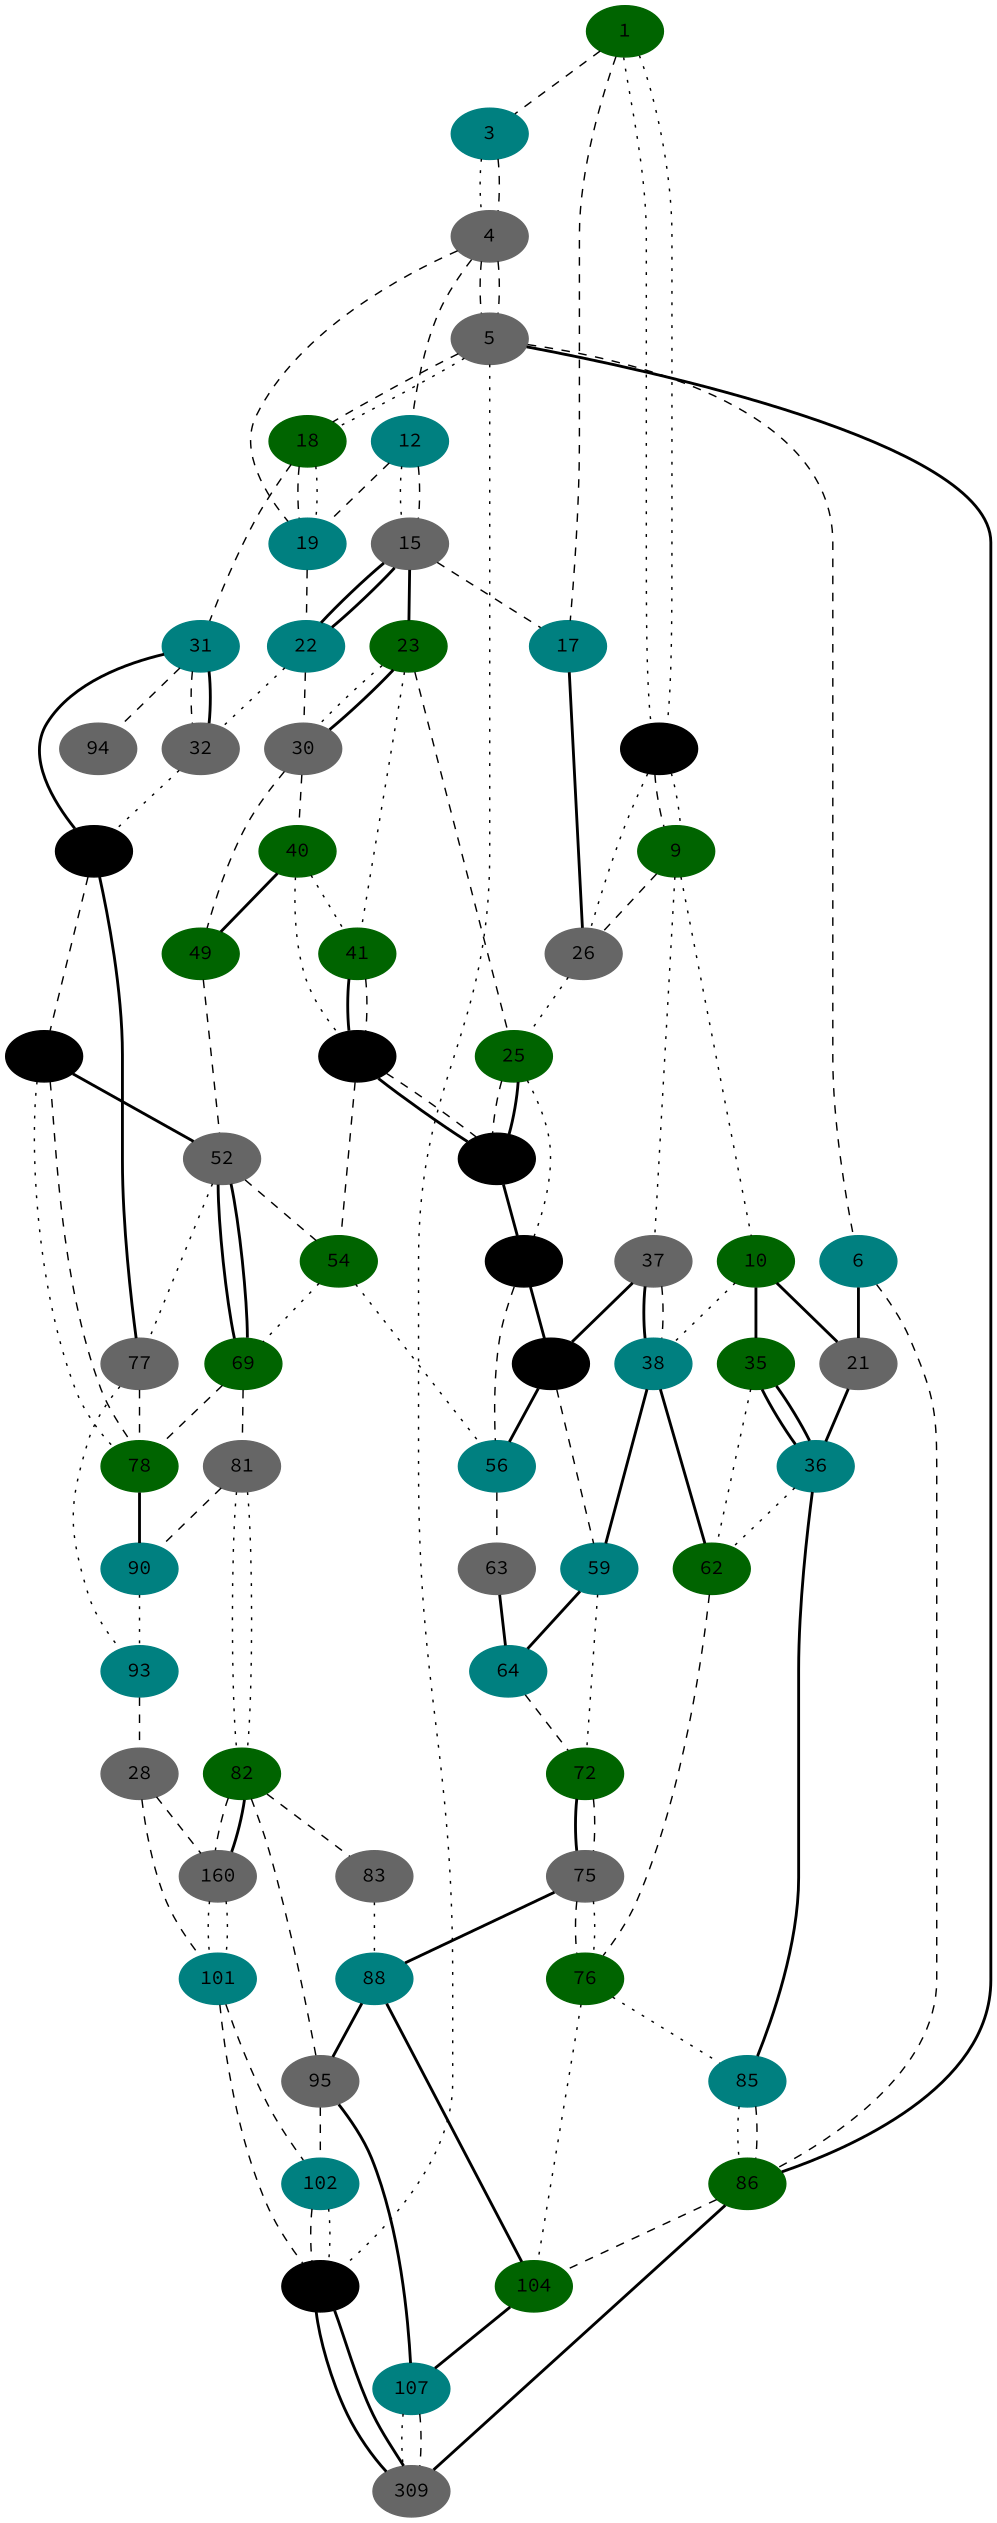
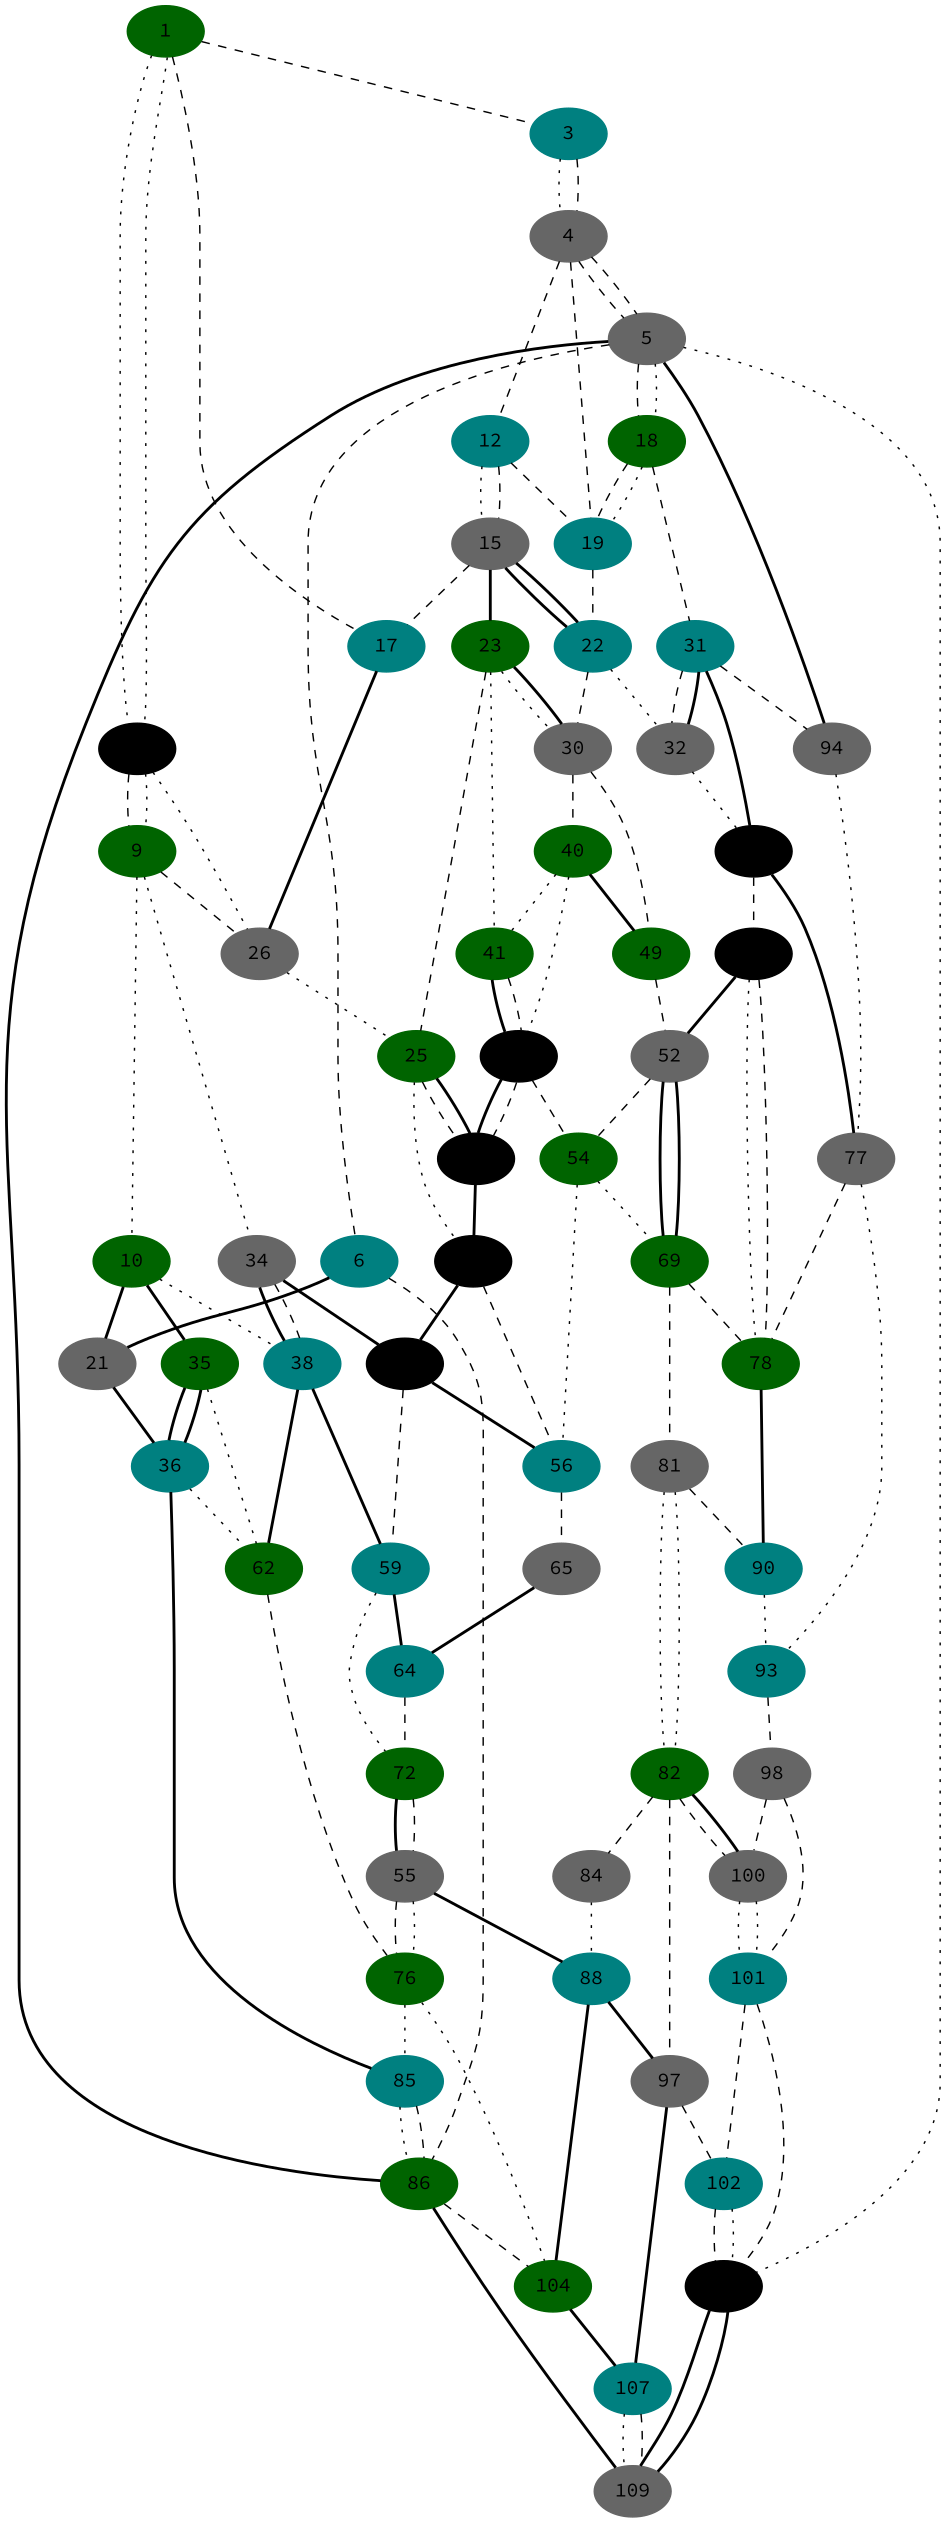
edge "5" -- "94": added
edge "52" -- "77": now "94" -- "77"
node "37": label "37" -> "34"
node "63": label "63" -> "65"
node "28": label "28" -> "98"
node "160": label "160" -> "100"
node "83": label "83" -> "84"
node "75": label "75" -> "55"
node "95": label "95" -> "97"
node "309": label "309" -> "109"
